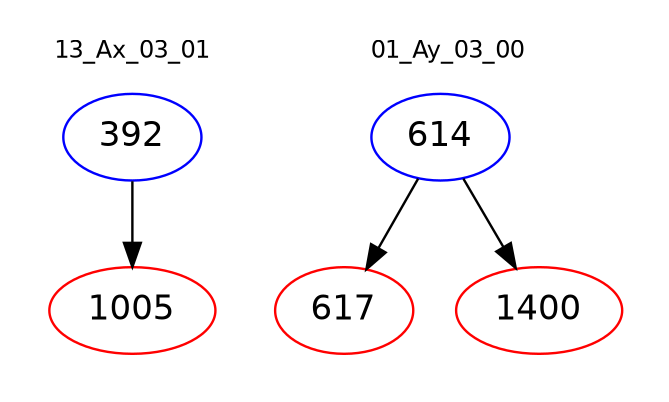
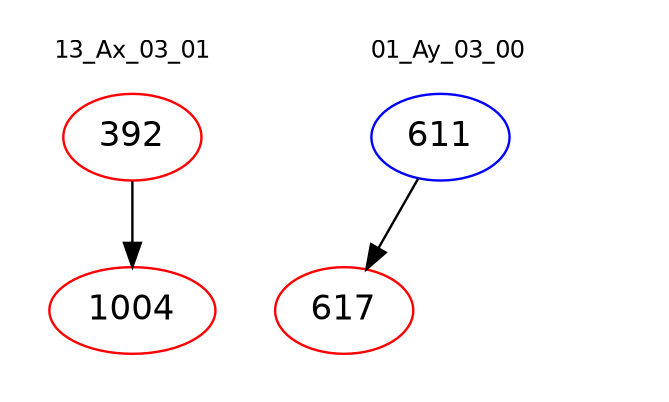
node "392": color blue -> red
node "614": label "614" -> "611"
node "1005": label "1005" -> "1004"
node "1400": removed
